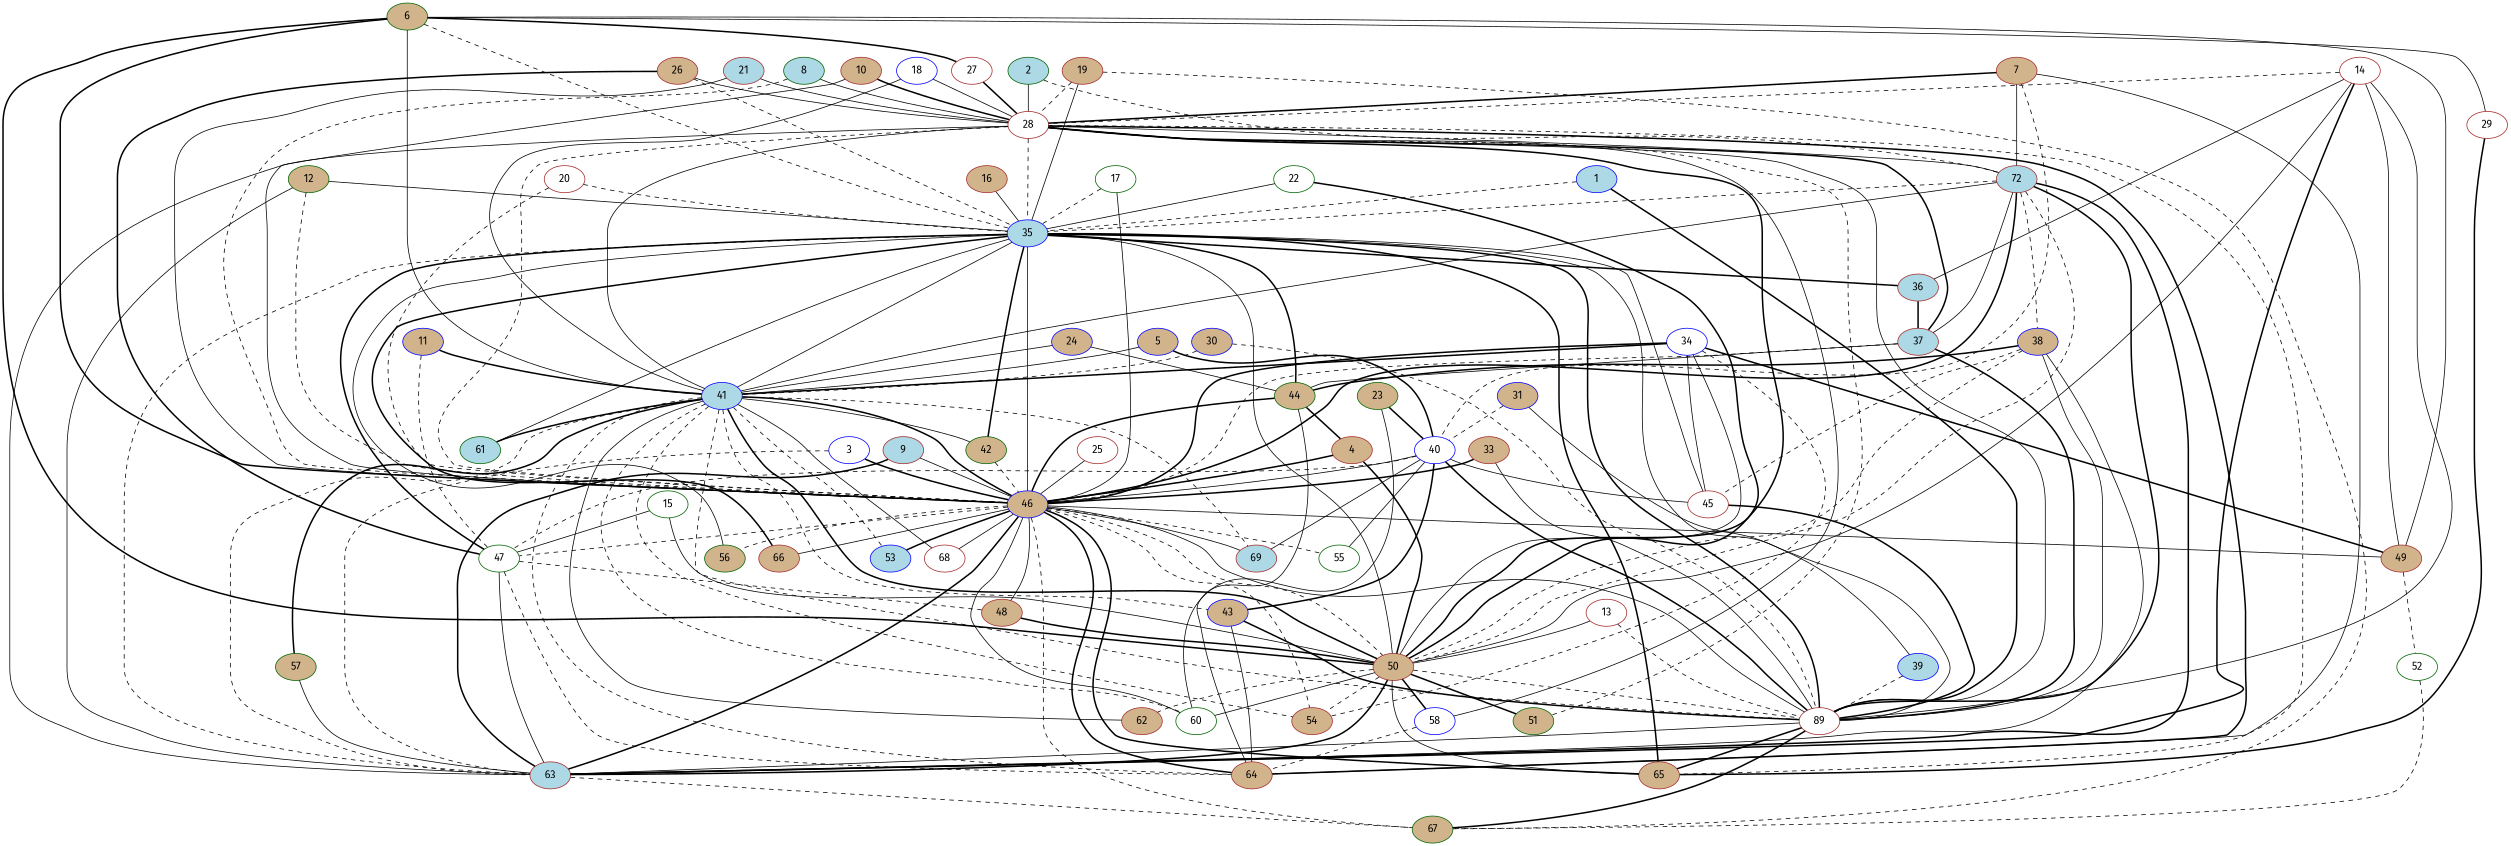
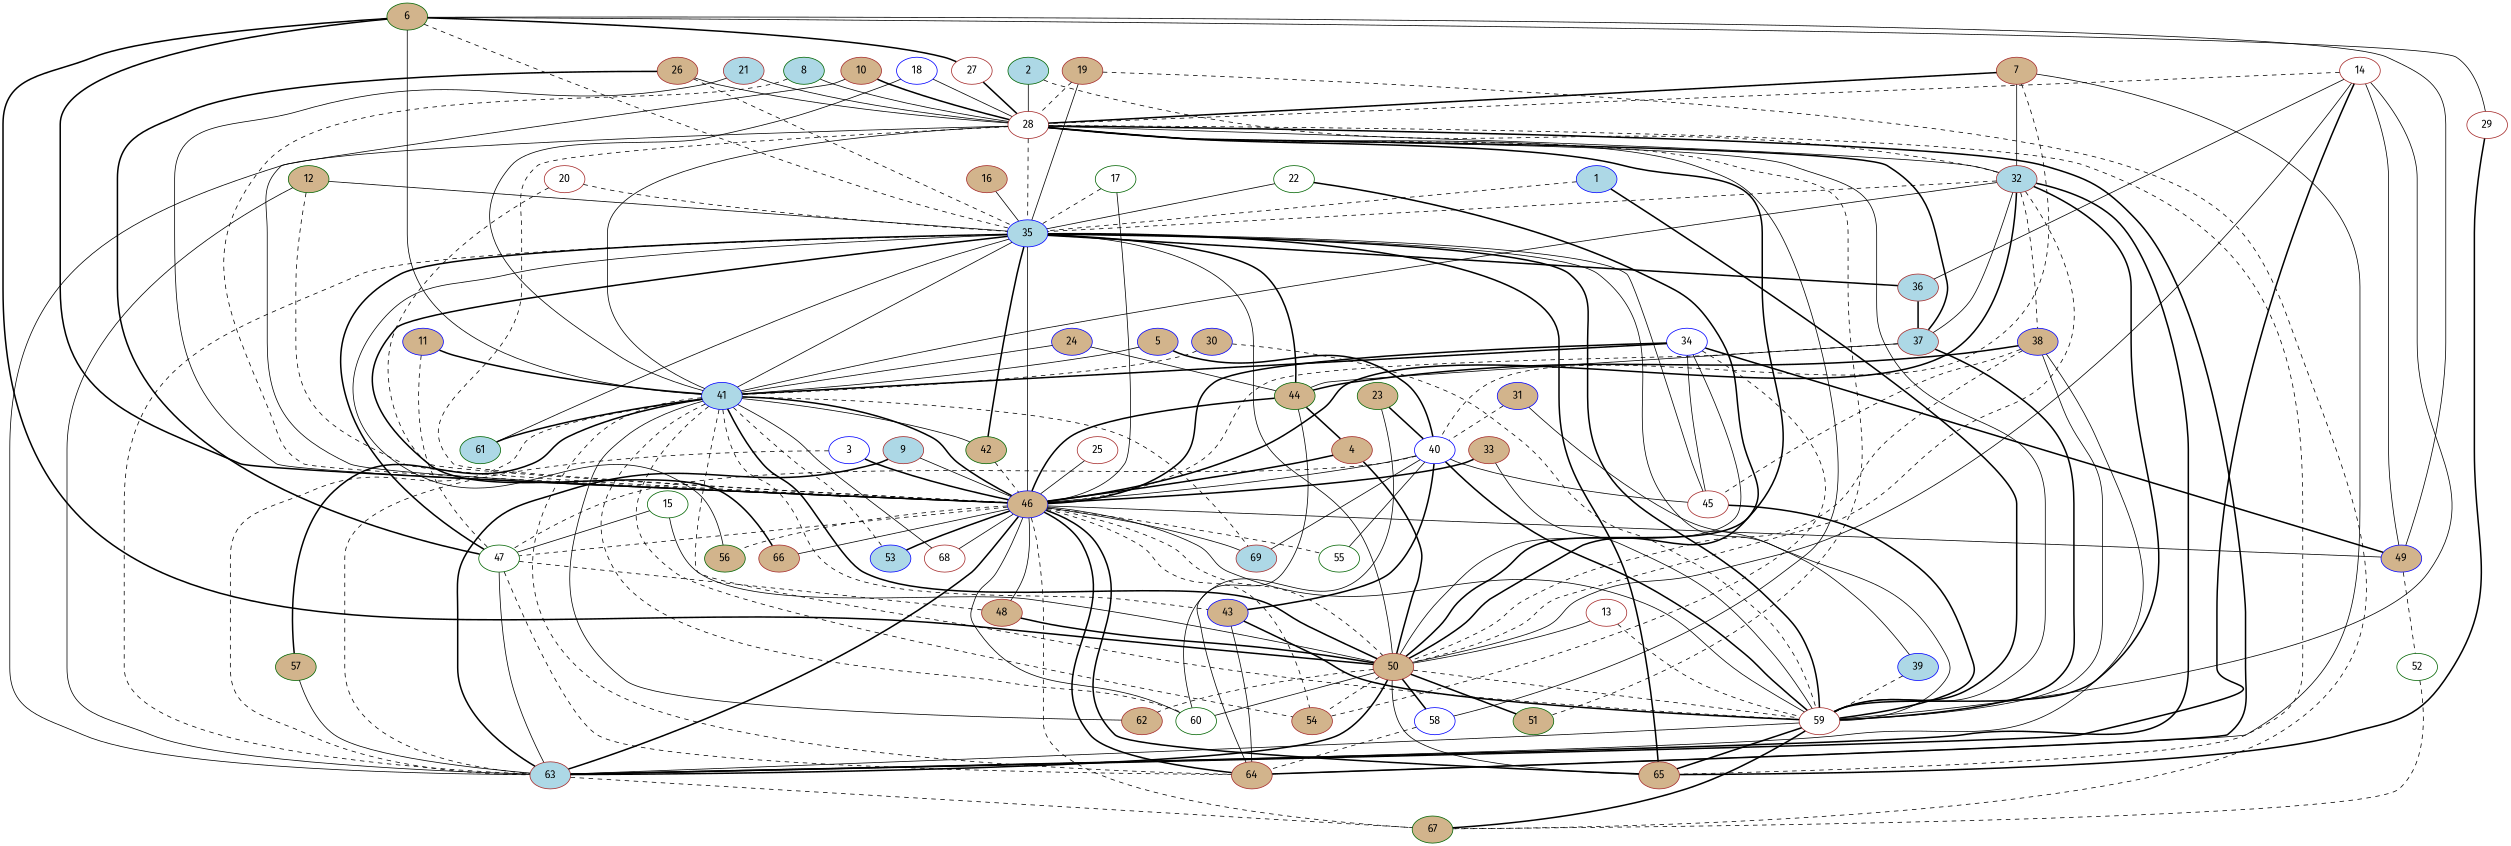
node "72": label "72" -> "32"
node "49": color brown -> blue
node "89": label "89" -> "59"
